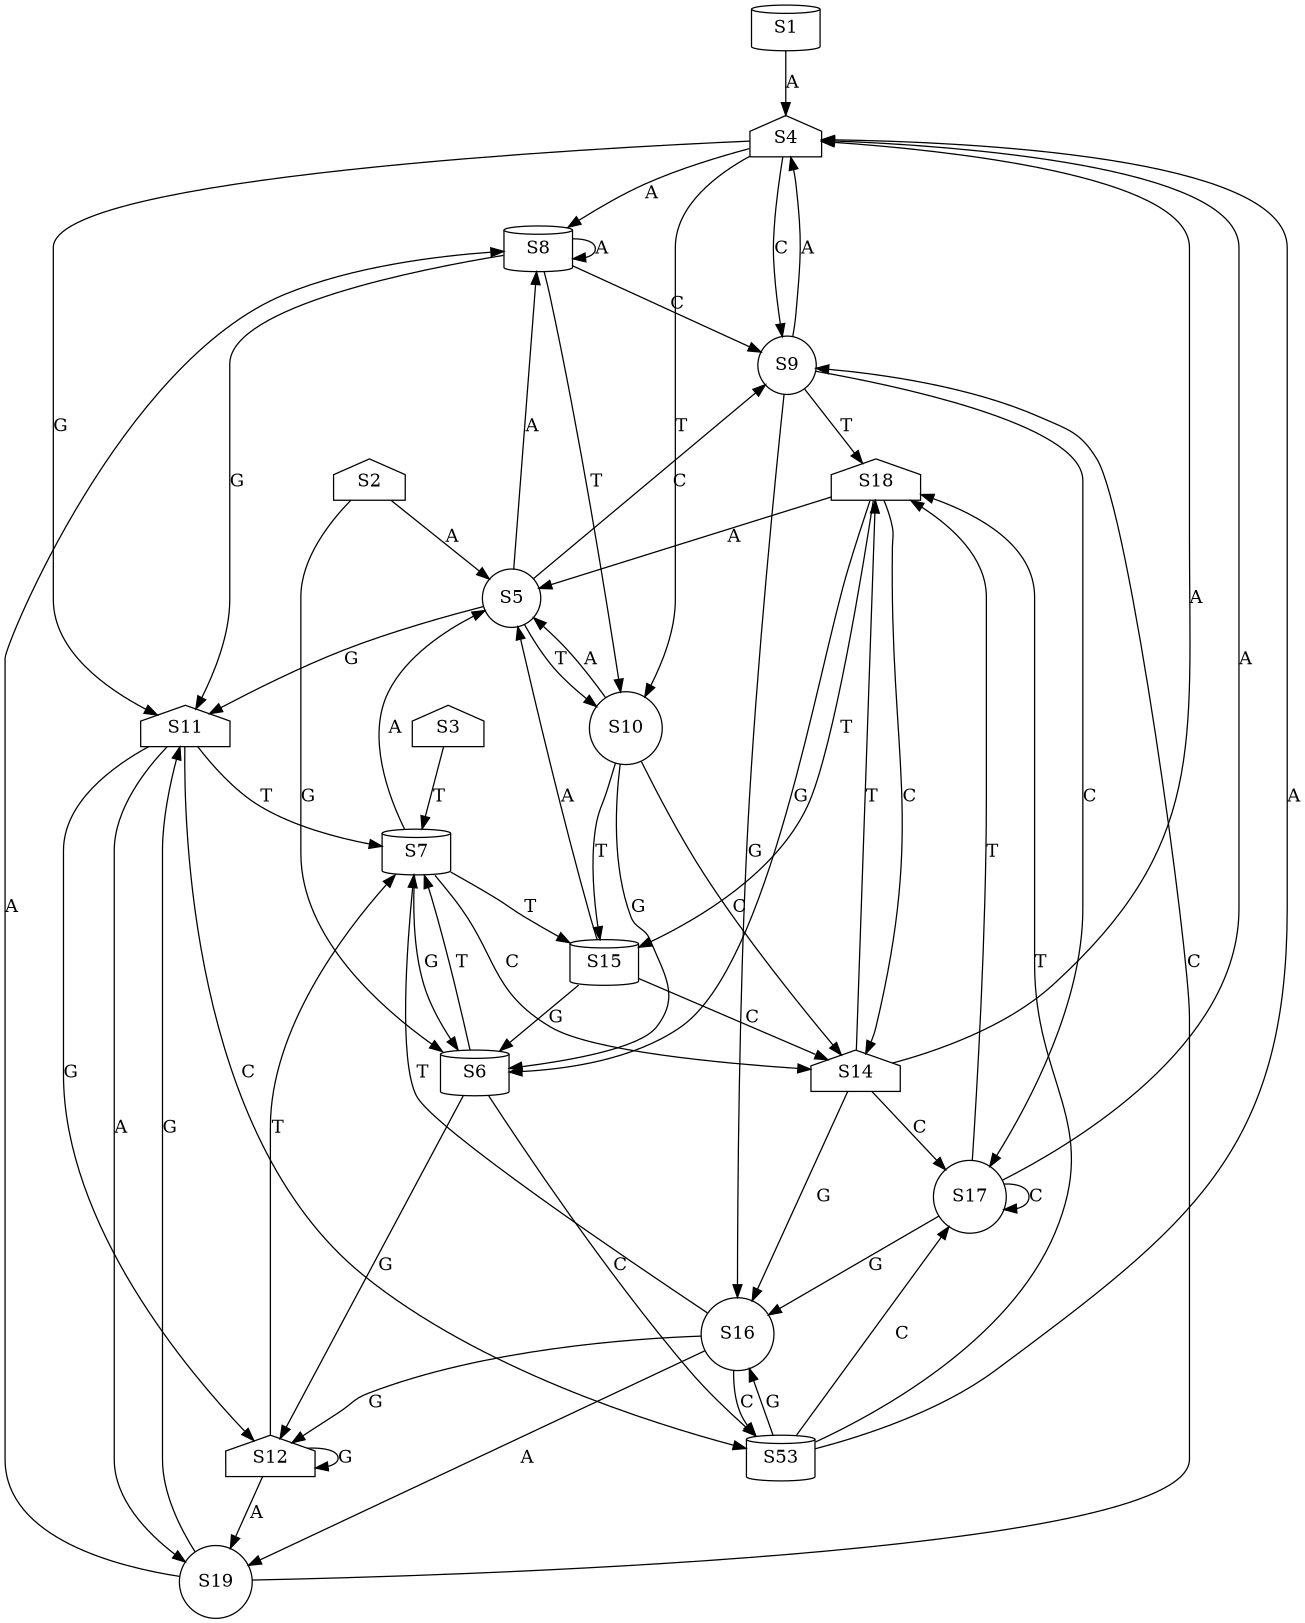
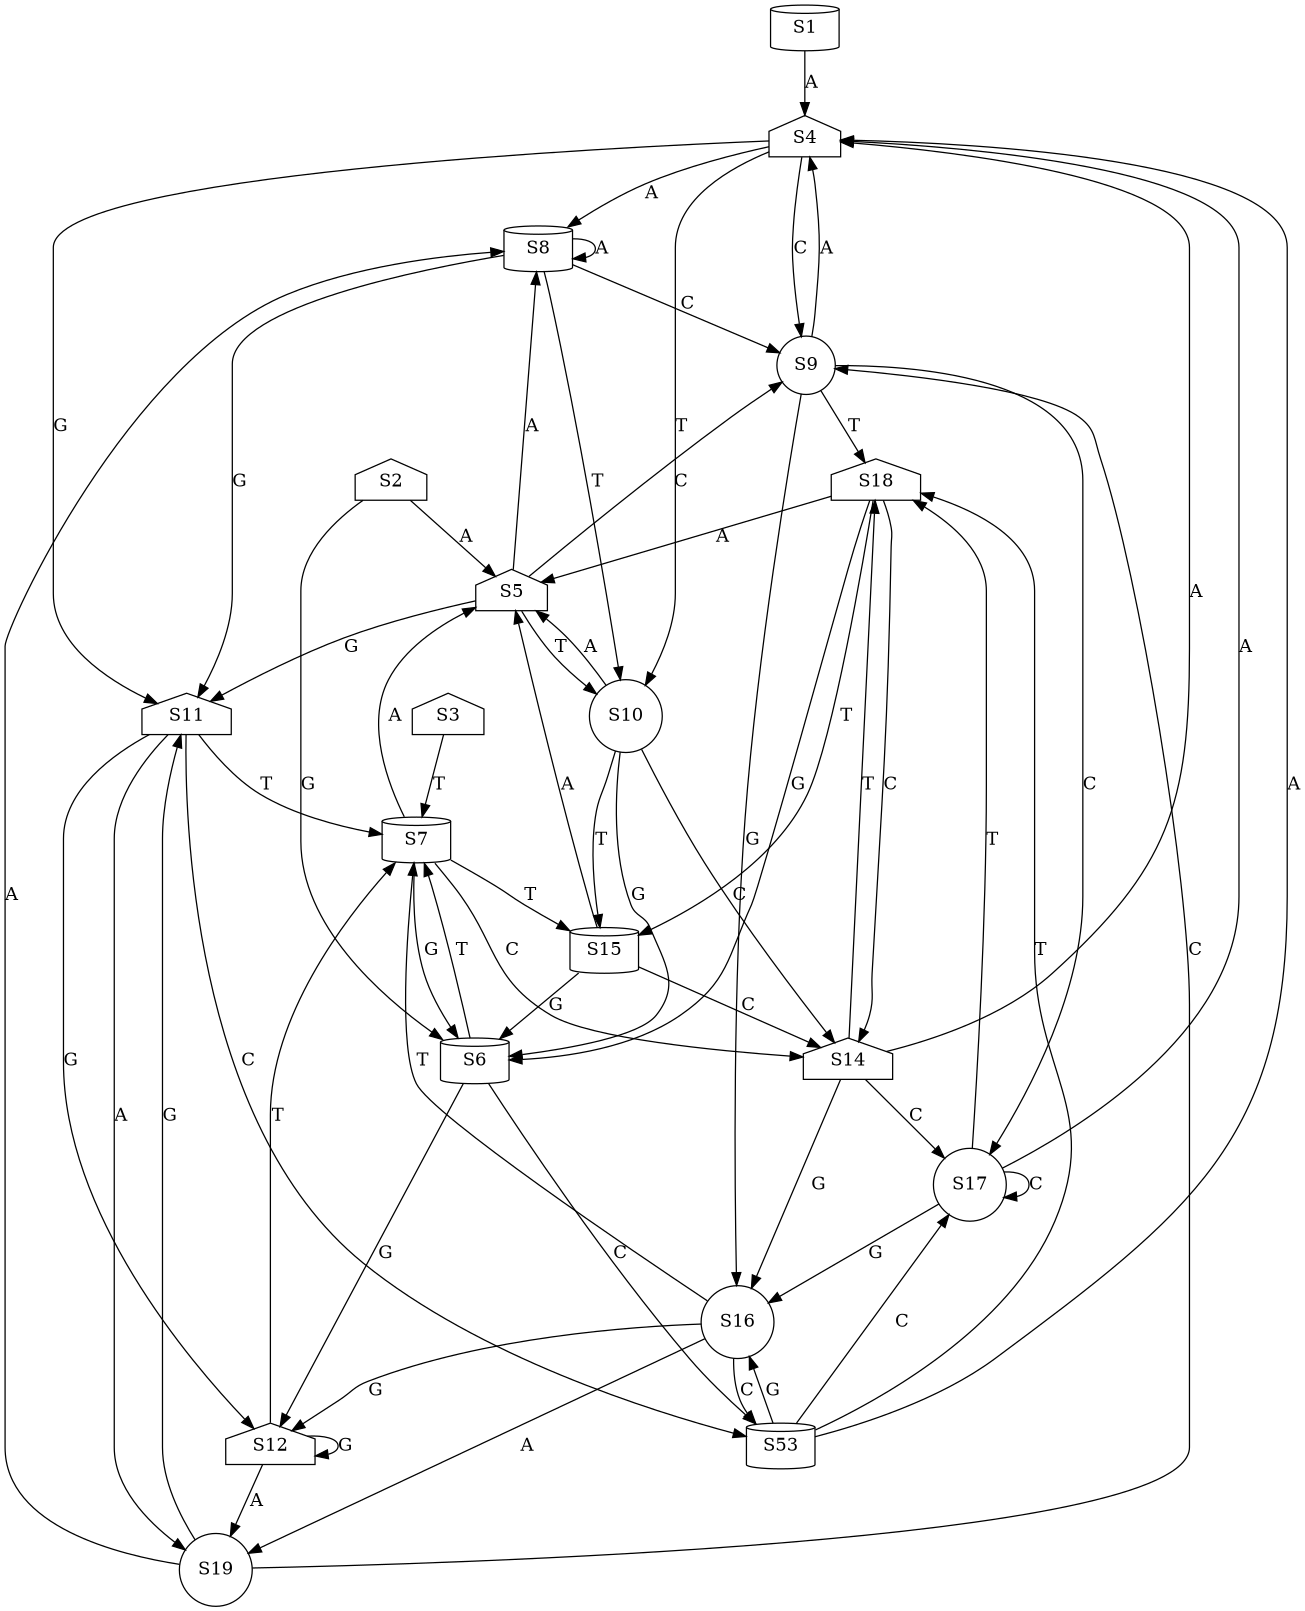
node "S5": shape circle -> house
